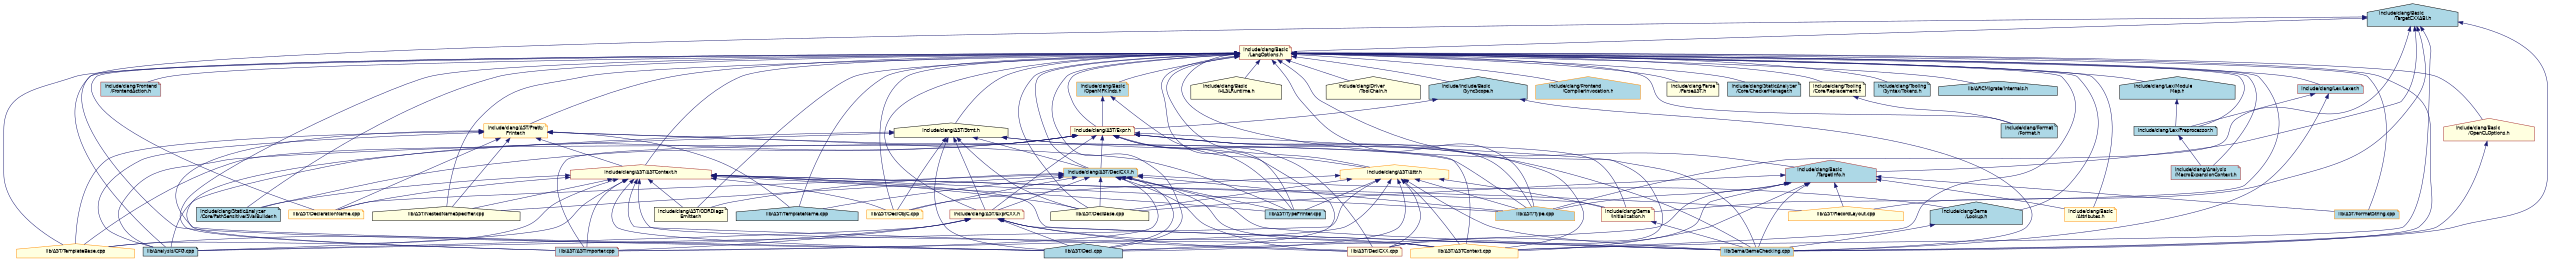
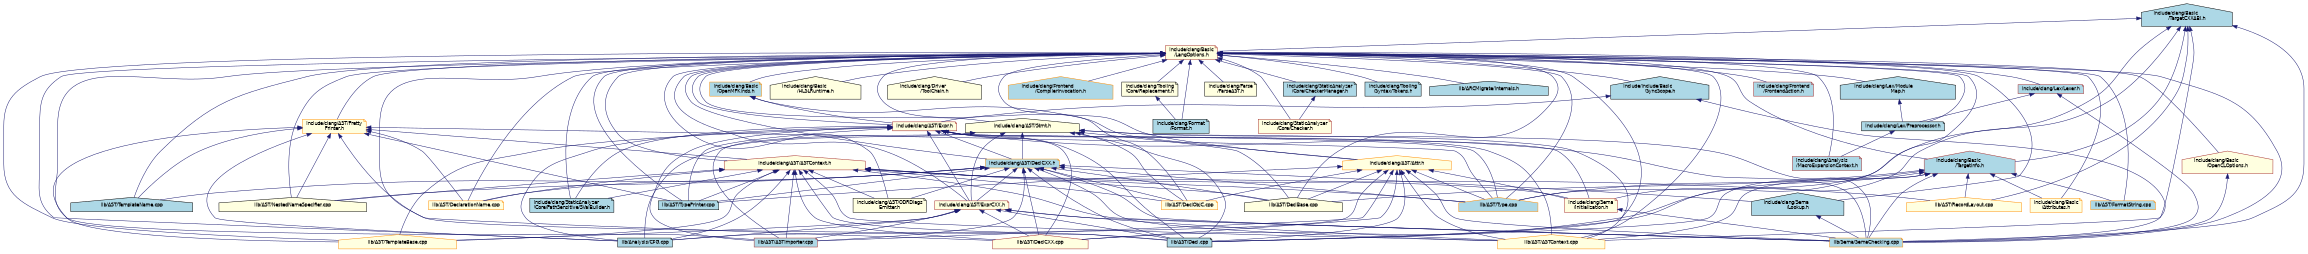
node "include/clang/StaticAnalyzer /Core/Checker.h": added
node "lib/AST/Decl.cpp": shape house -> note
node "lib/AST/DeclCXX.cpp": shape note -> house
